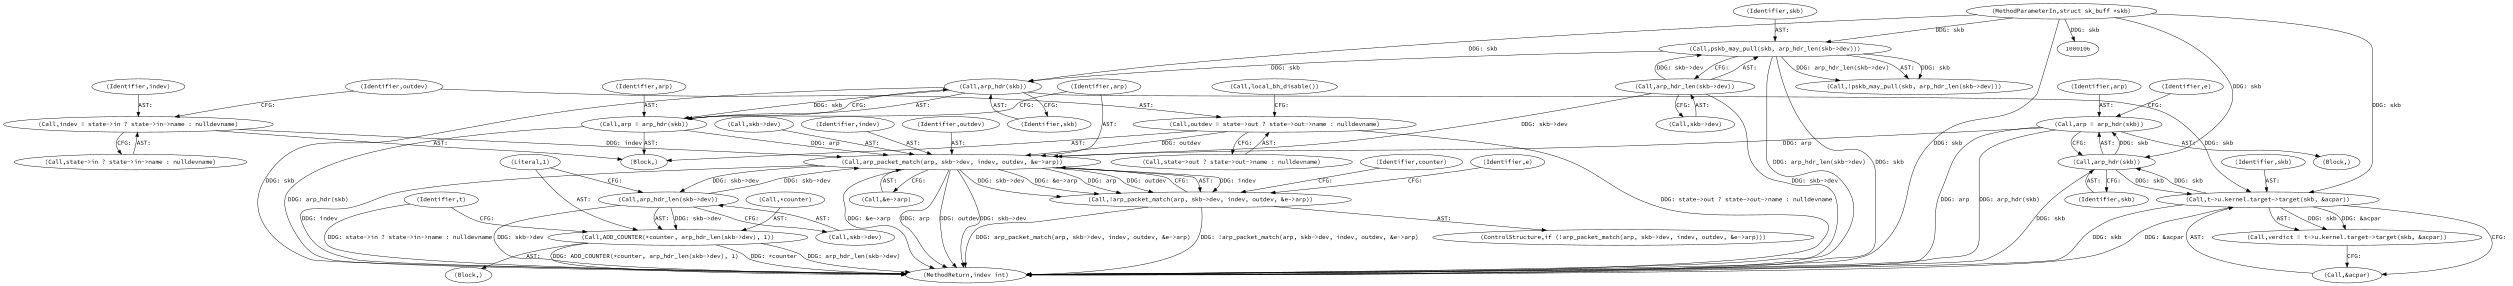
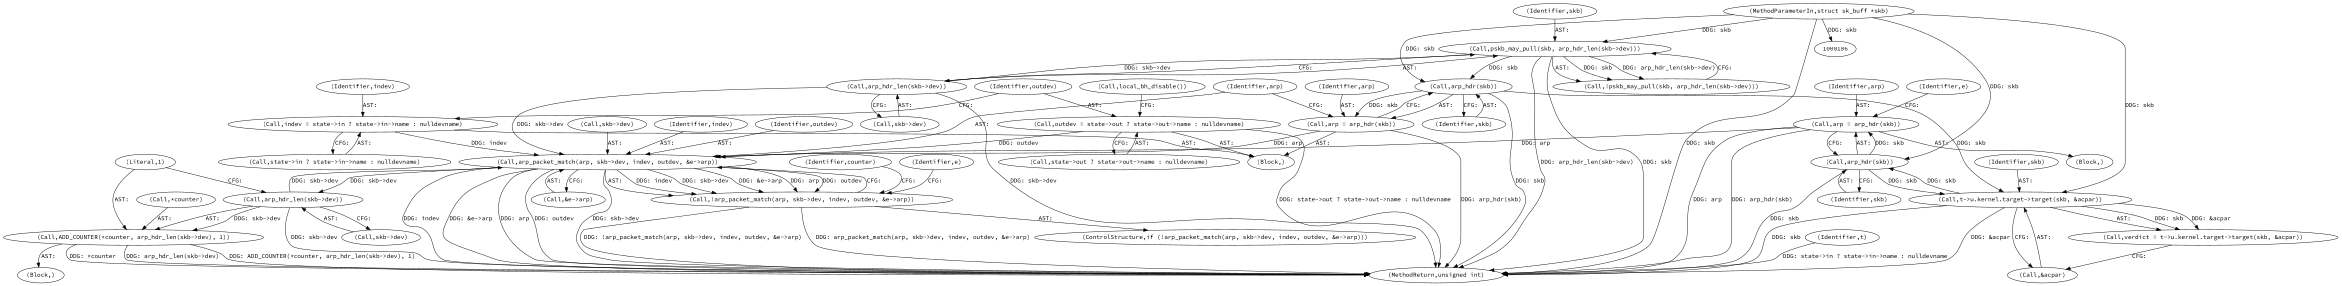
edge "(Call,!pskb_may_pull(skb, arp_hdr_len(skb->dev)))" -> "(Call,pskb_may_pull(skb, arp_hdr_len(skb->dev)))": added, label "CFG:"
edge "(Identifier,t)" -> "(Call,ADD_COUNTER(*counter, arp_hdr_len(skb->dev), 1))": removed, label "CFG:"
node "(MethodReturn,indev int)": label "(MethodReturn,indev int)" -> "(MethodReturn,unsigned int)"
